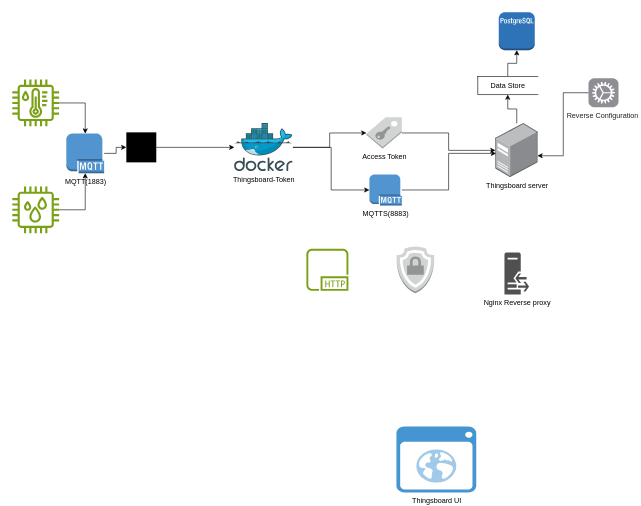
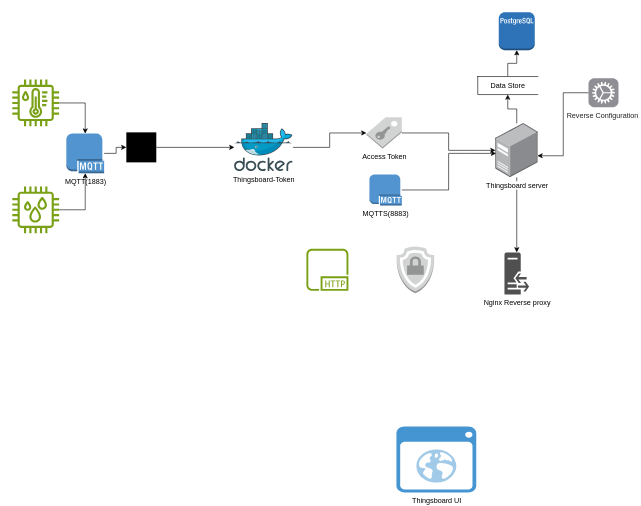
edge "Thingsboard-Token" -> "MQTTS(8883)": removed
edge "Thingsboard server" -> "Nginx Reverse proxy": added
